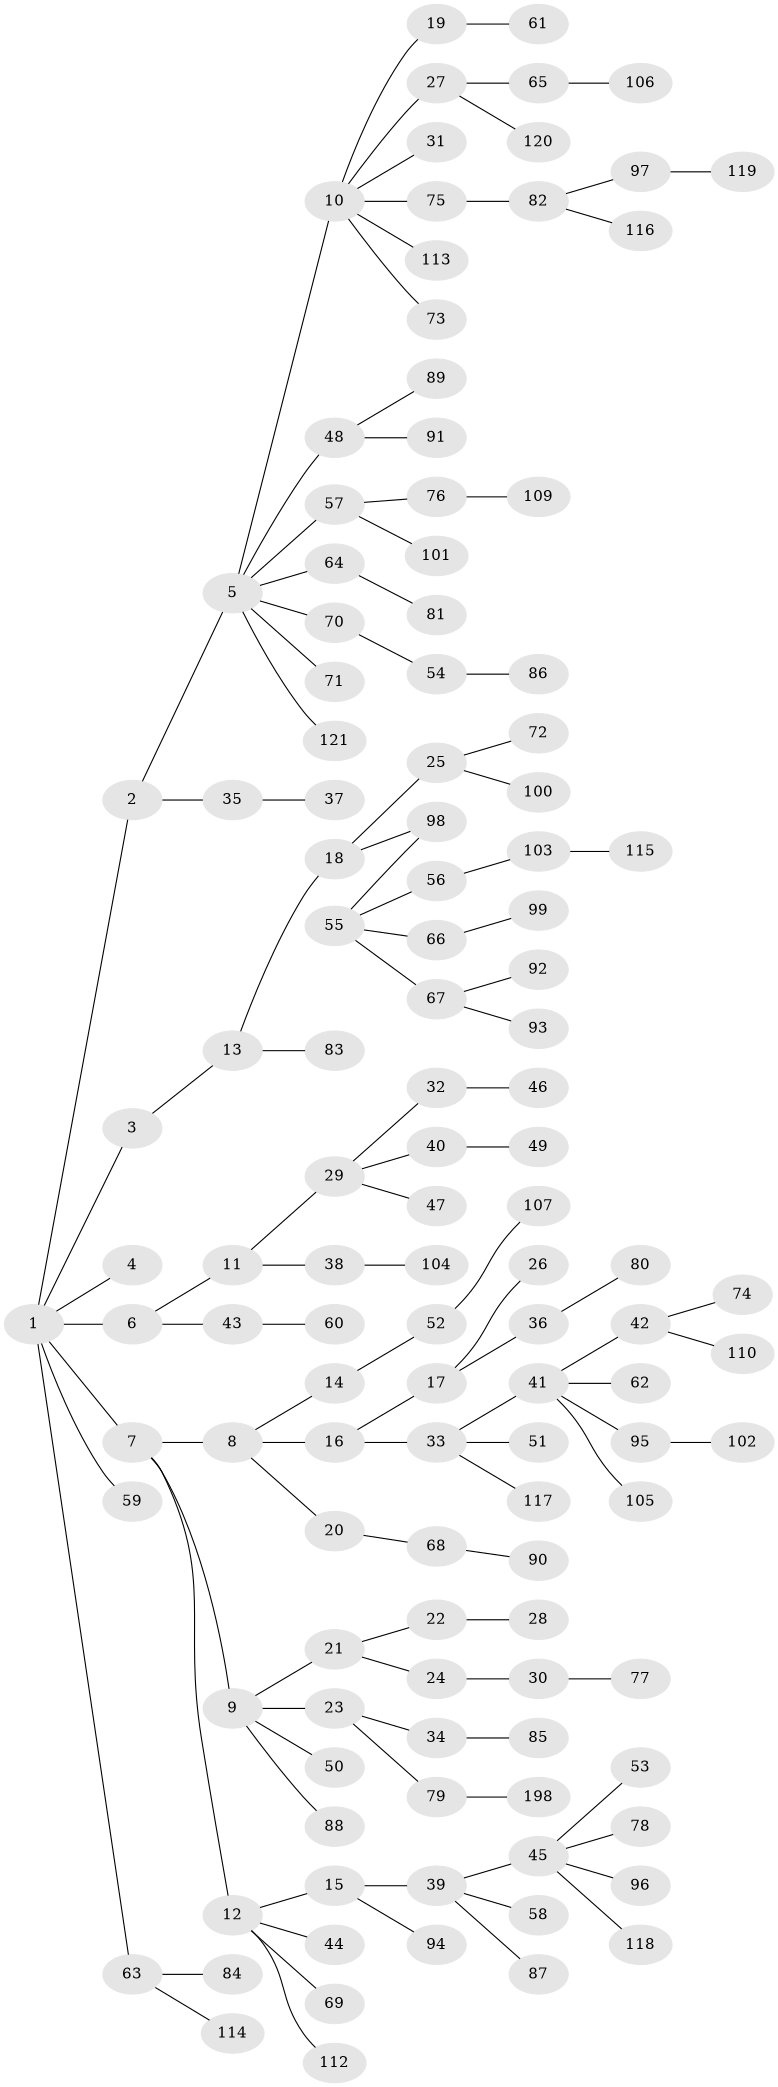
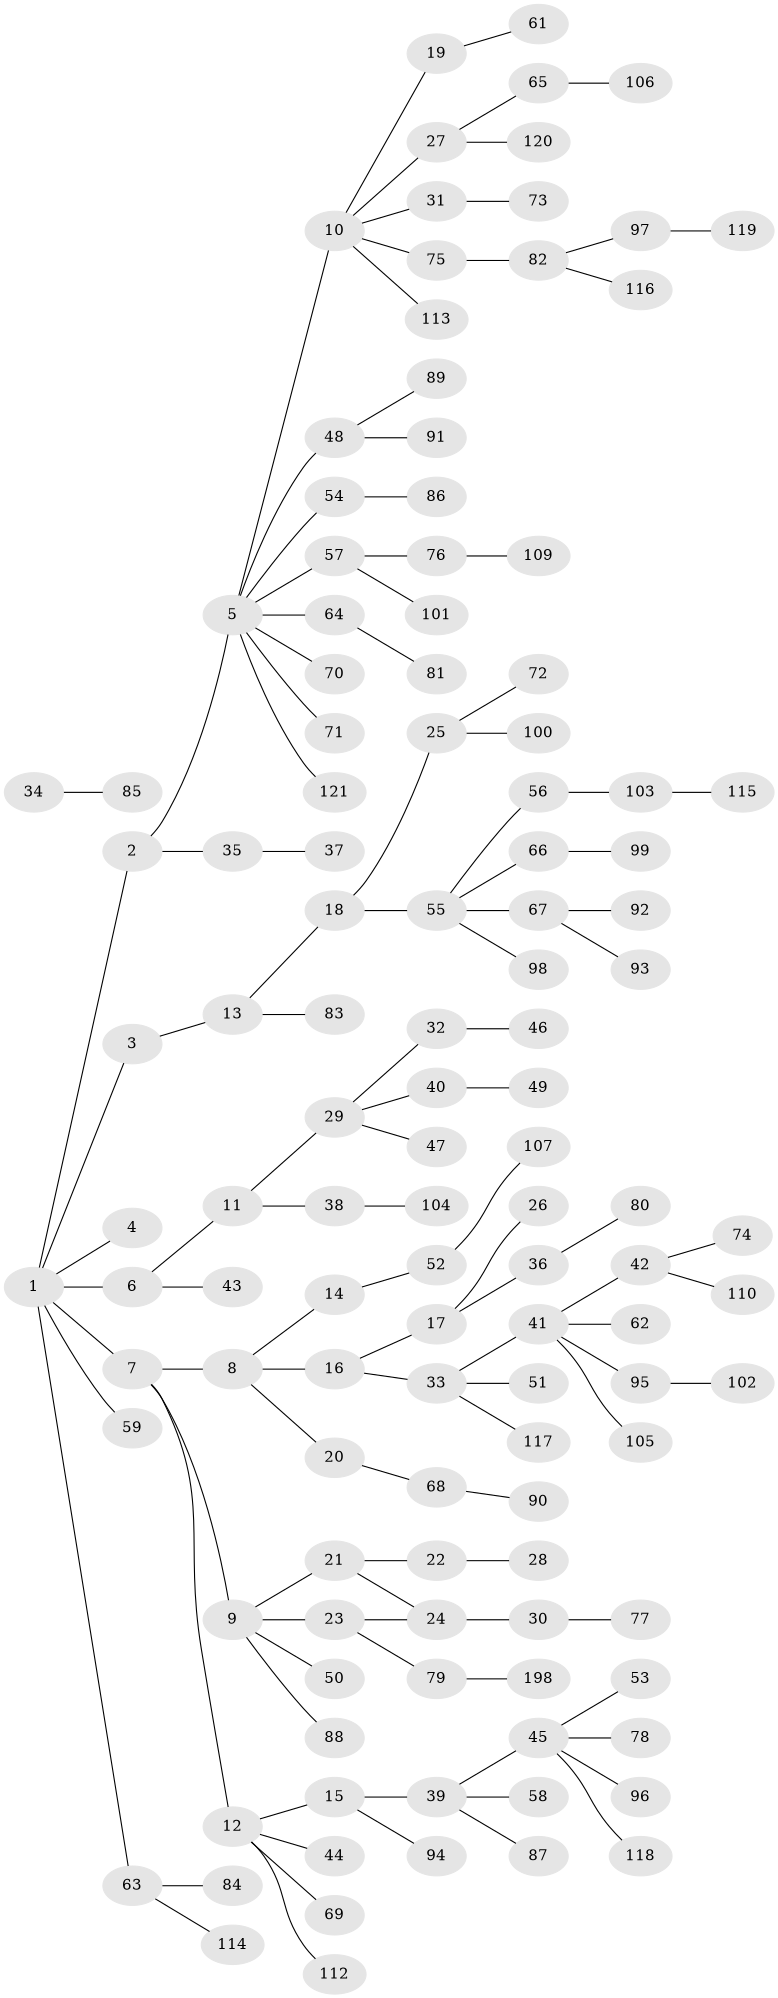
edge "10" -- "73": now "31" -- "73"
edge "70" -- "54": now "5" -- "54"
edge "98" -- "18": now "55" -- "18"
node "60": removed
edge "23" -- "34": now "23" -- "24"
